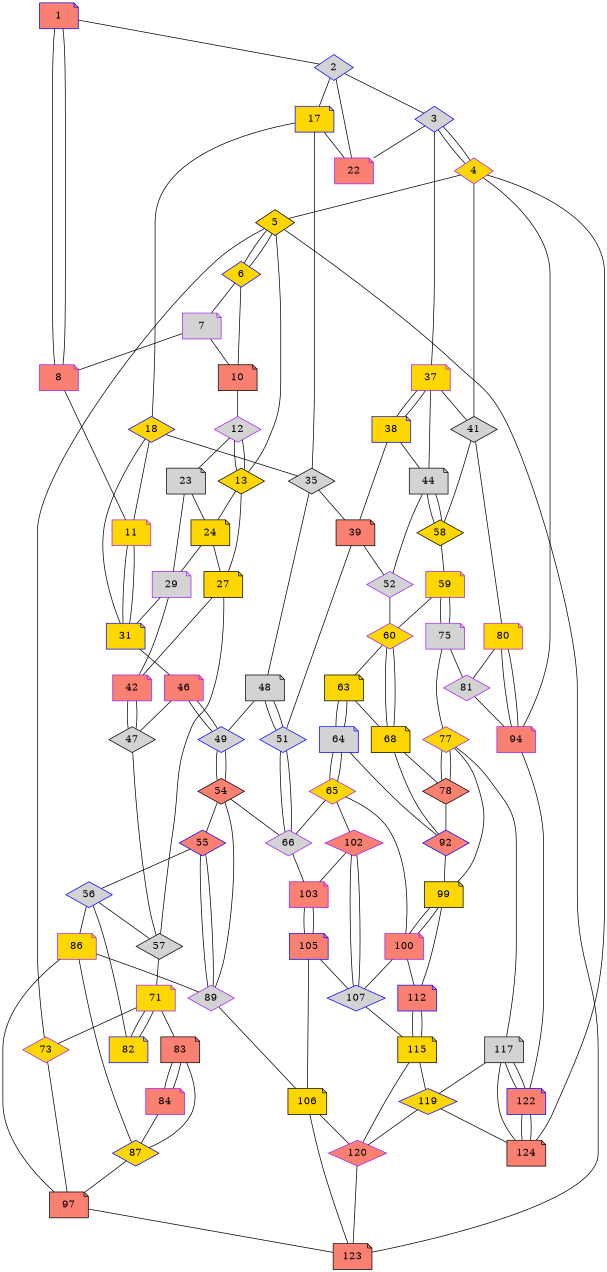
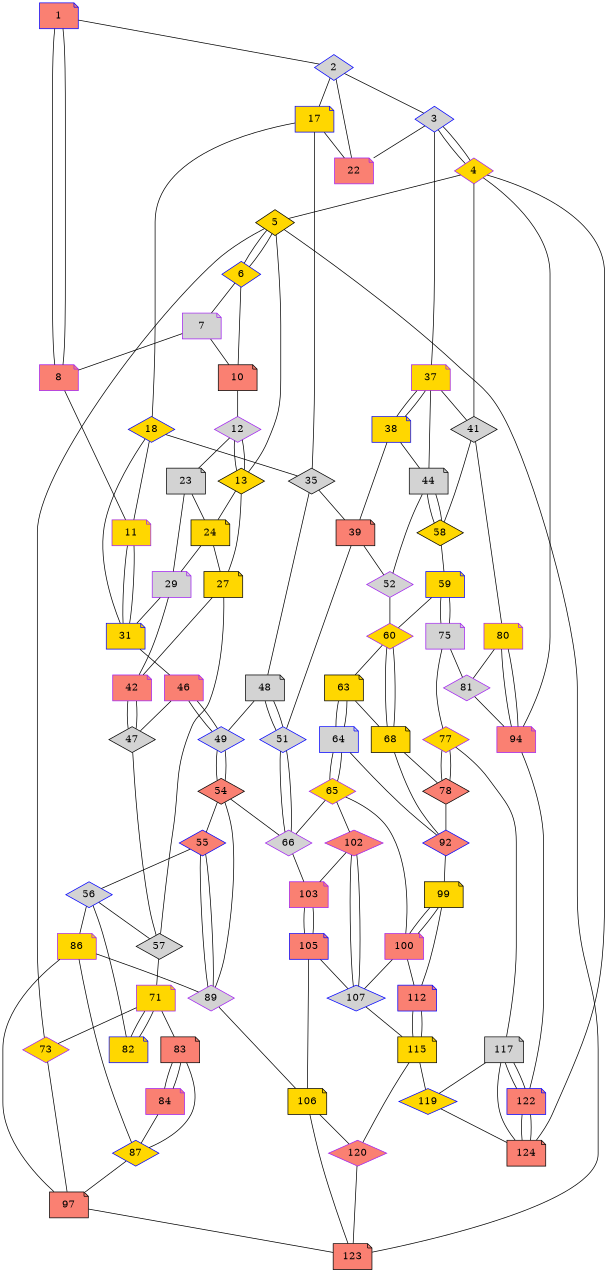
node "59": color purple -> blue
edge "77" -- "99": removed
edge "119" -- "120": removed
